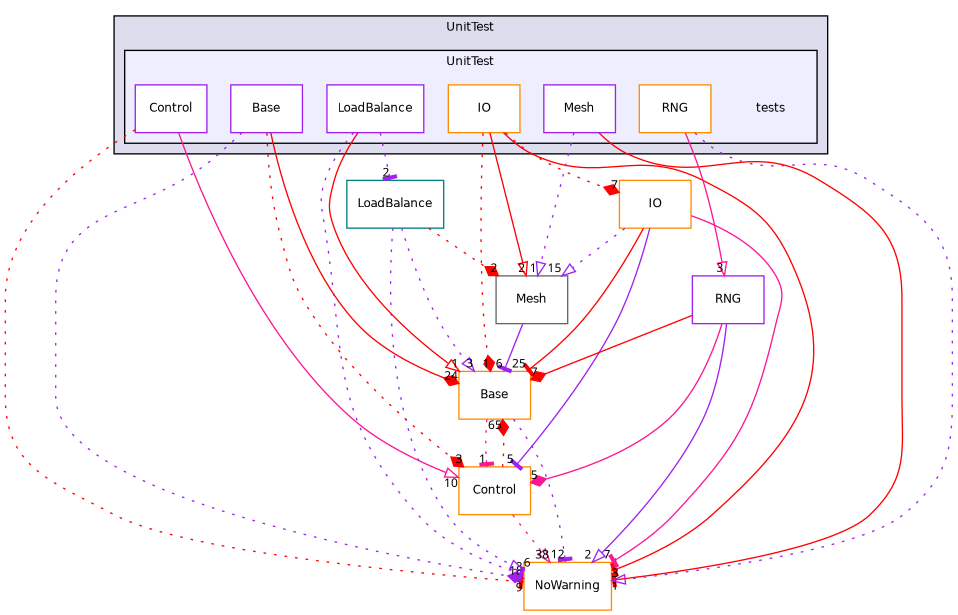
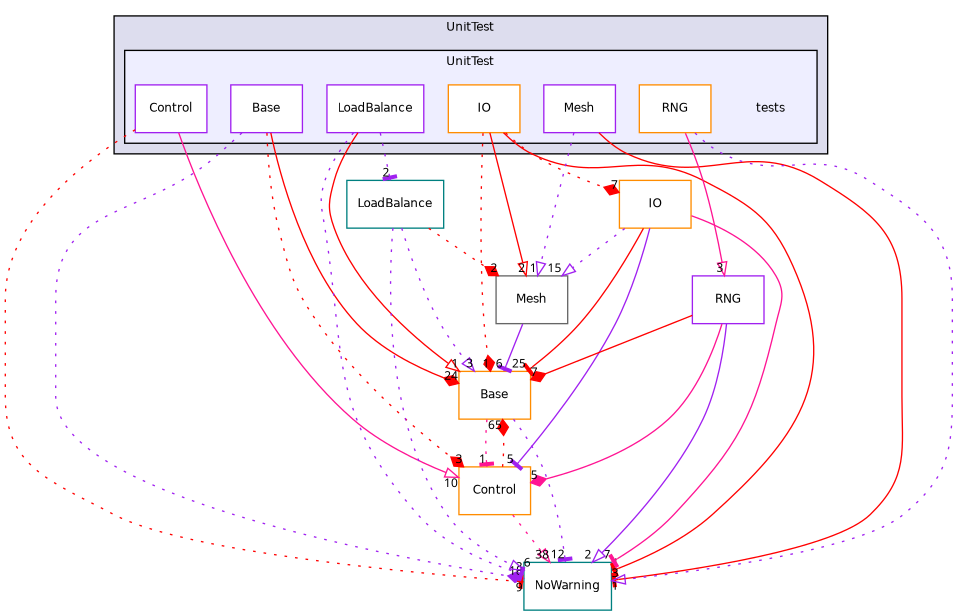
node "NoWarning": color darkorange -> teal
